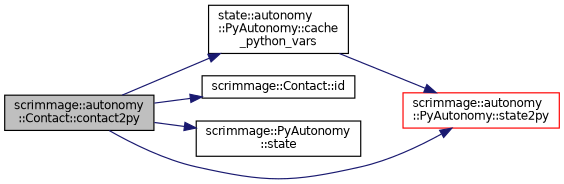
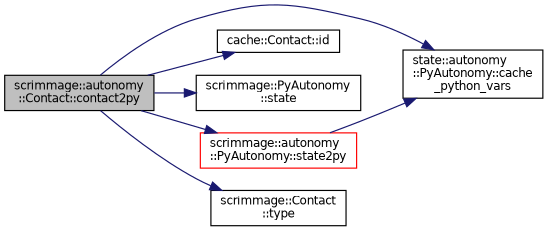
edge "state::autonomy ::PyAutonomy::cache _python_vars" -> "scrimmage::autonomy ::PyAutonomy::state2py": reversed
node "scrimmage::Contact::id": label "scrimmage::Contact::id" -> "cache::Contact::id"
node "scrimmage::Contact ::type": added
